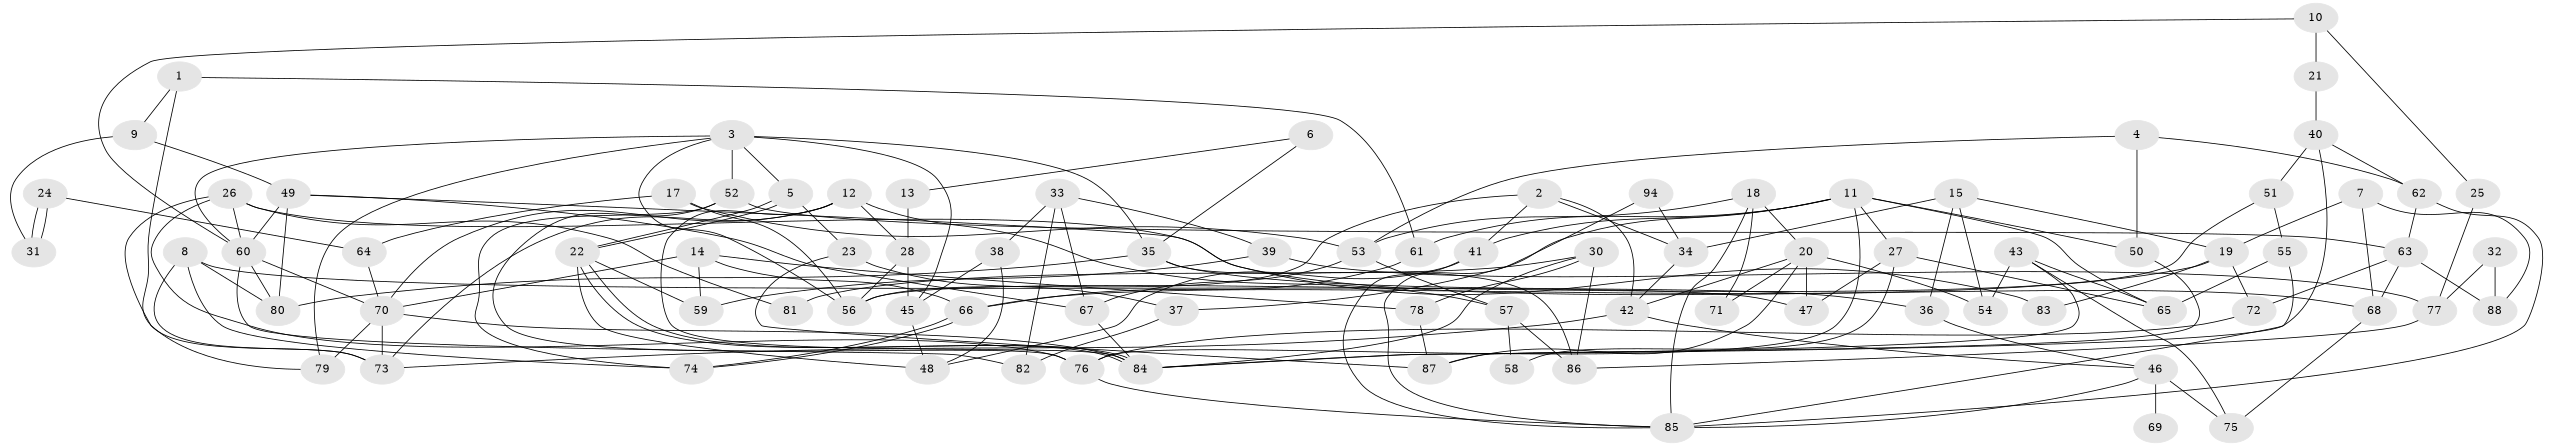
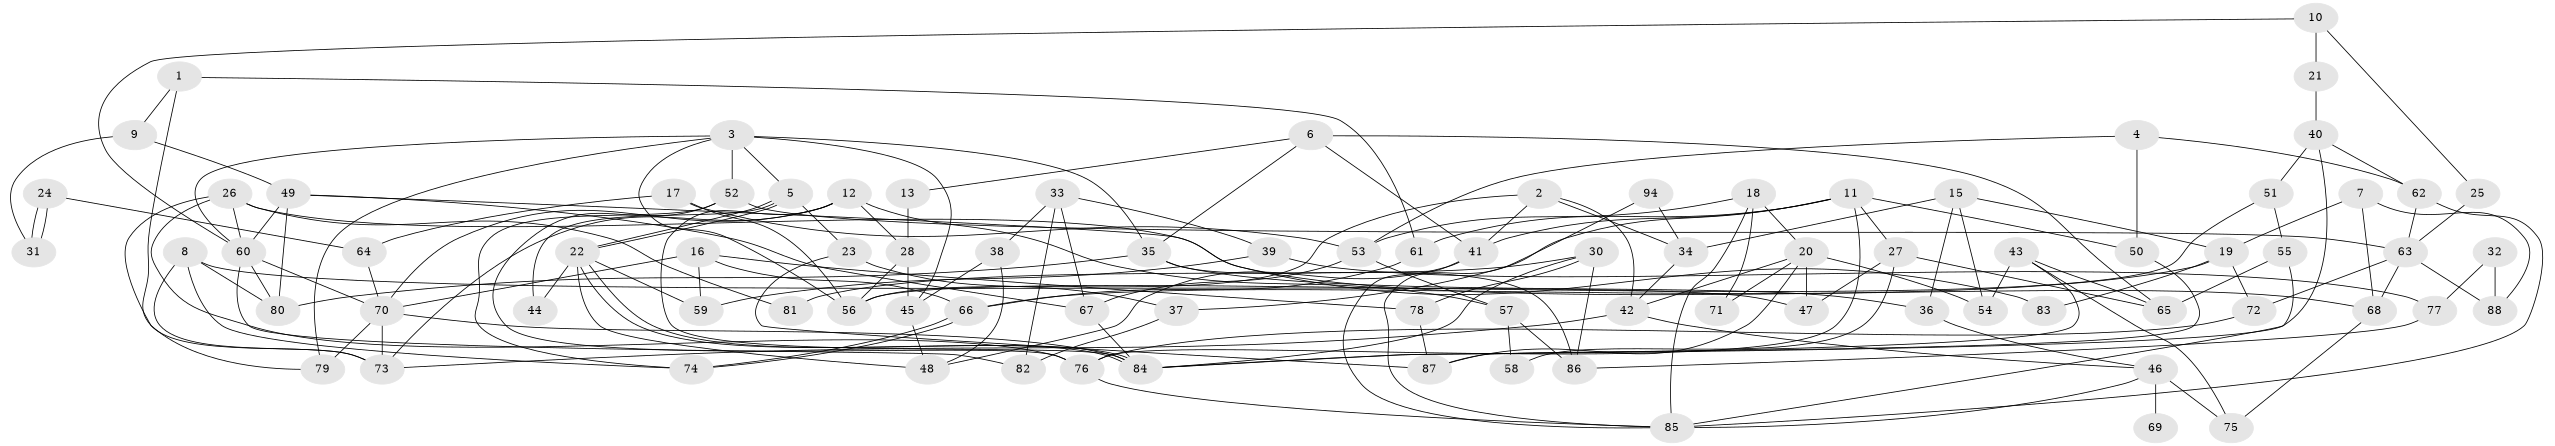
edge "6" -- "41": added
edge "11" -- "65": now "6" -- "65"
node "14": label "14" -> "16"
edge "25" -- "77": now "25" -- "63"
node "44": added
